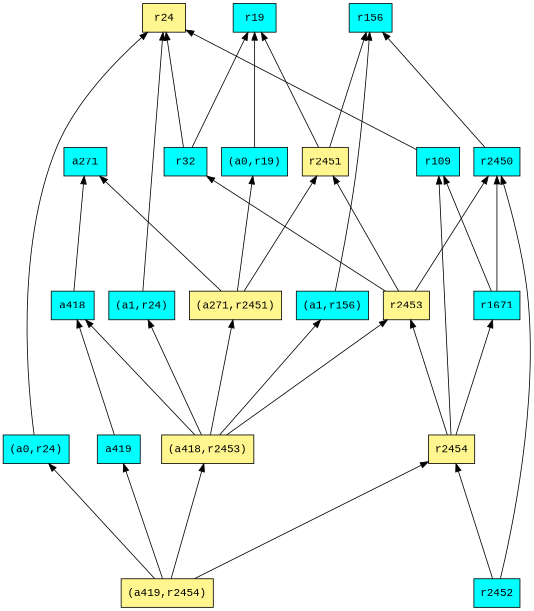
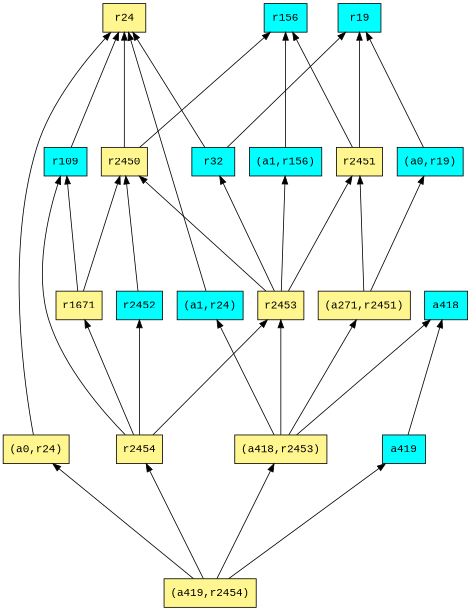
edge "r2450" -> "r24": added
node "a271": removed
node "r2450": fillcolor cyan -> khaki1
node "r1671": fillcolor cyan -> khaki1
edge "(a418,r2453)" -> "(a1,r156)": now "r2453" -> "(a1,r156)"
node "(a0,r24)": fillcolor cyan -> khaki1
edge "r2452" -> "r2454": reversed
